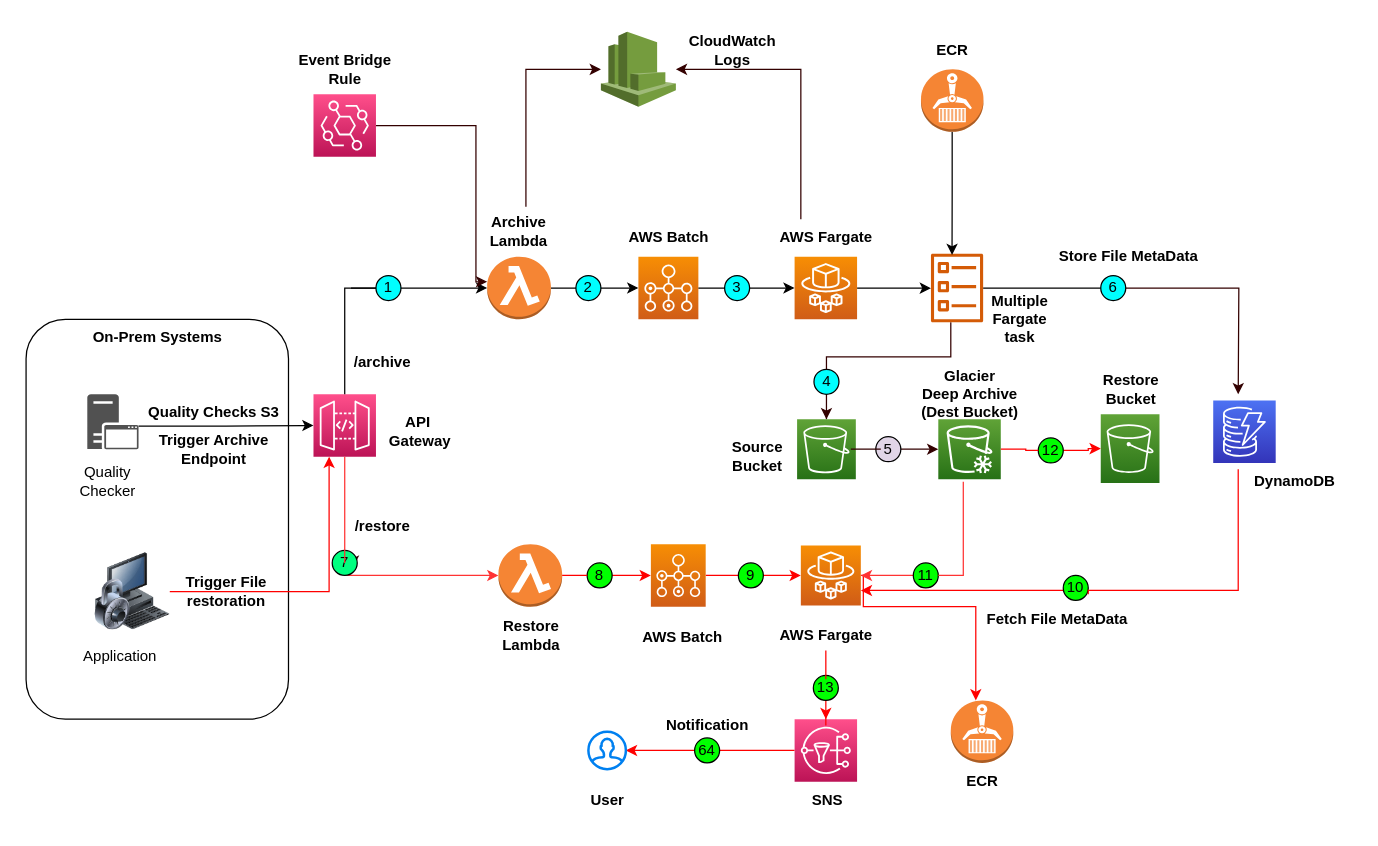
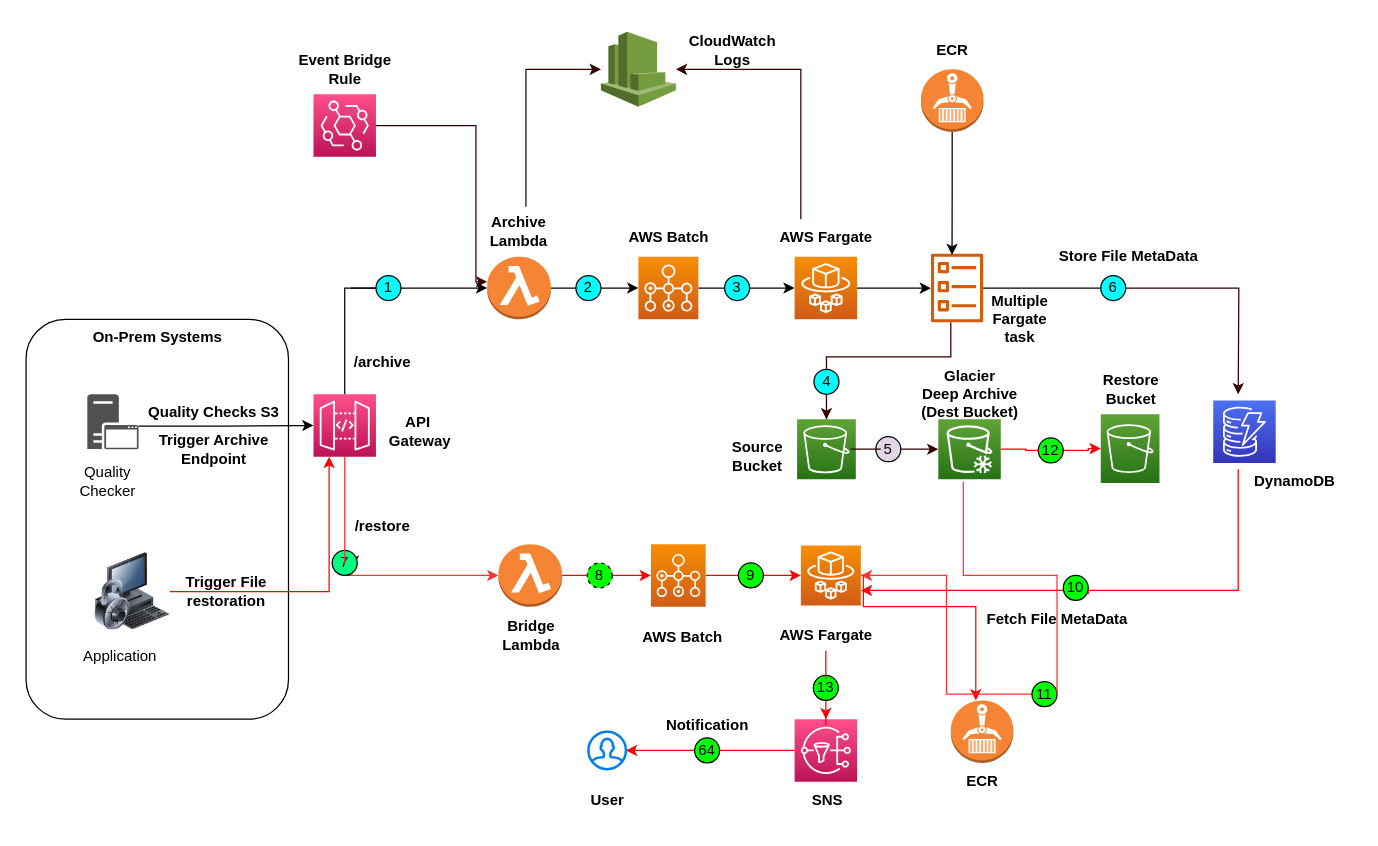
node "8": style solid -> dashed
node "11": moved (926, 576) -> (1044, 694)
node "Restore Lambda": label "Restore Lambda" -> "Bridge Lambda"
